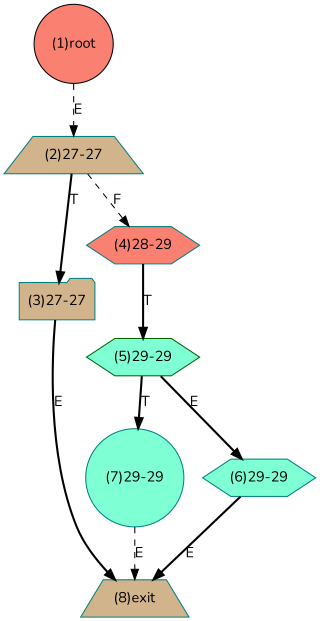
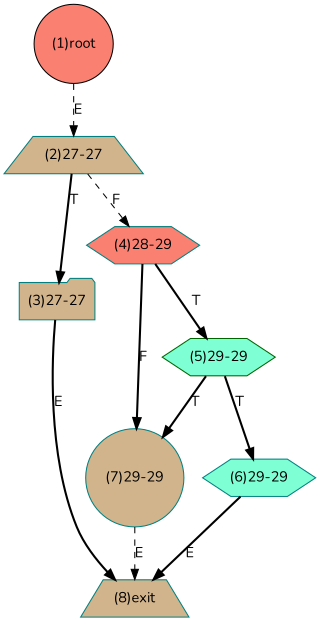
edge "(4)28-29" -> "(7)29-29": added, label "F"
edge "(5)29-29" -> "(6)29-29": label "E" -> "T"
node "(7)29-29": fillcolor aquamarine -> tan
